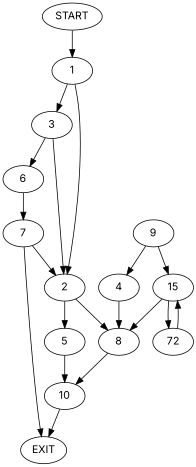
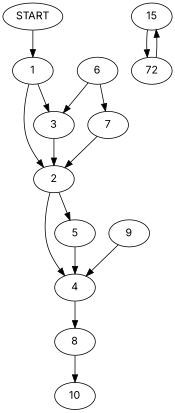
edge "3" -> "6": reversed
edge "9" -> "15": removed
edge "2" -> "8": now "2" -> "4"
edge "15" -> "8": removed
edge "5" -> "10": now "5" -> "4"
node "EXIT": removed
